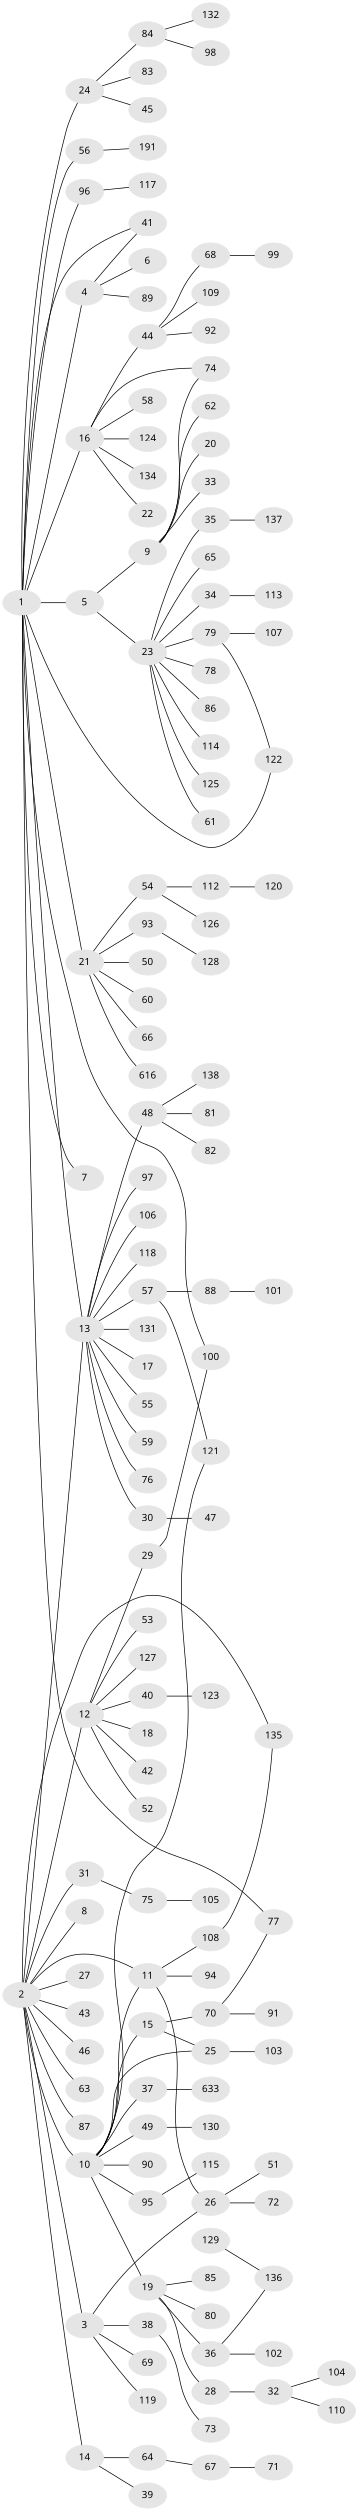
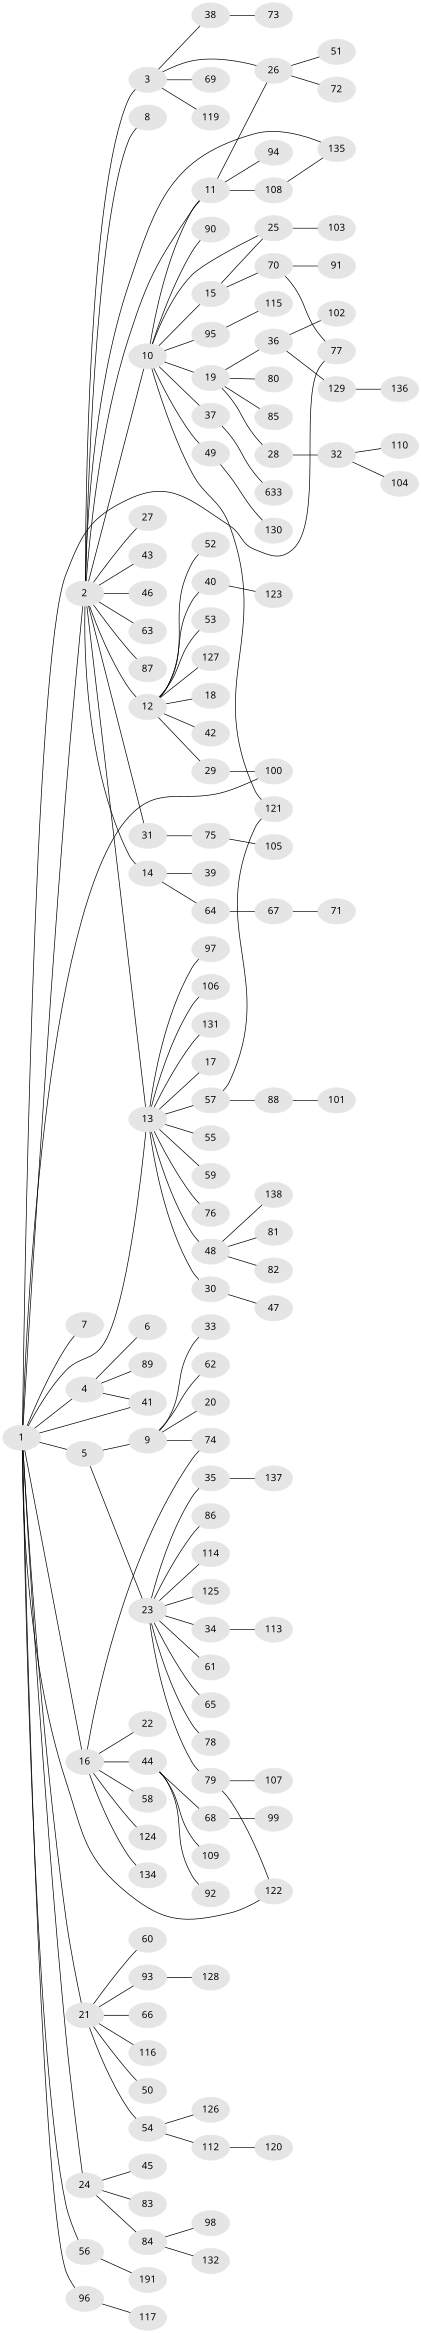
edge "2" -- "1": added
node "616": label "616" -> "116"
node "118": removed
edge "136" -- "36": now "129" -- "36"
